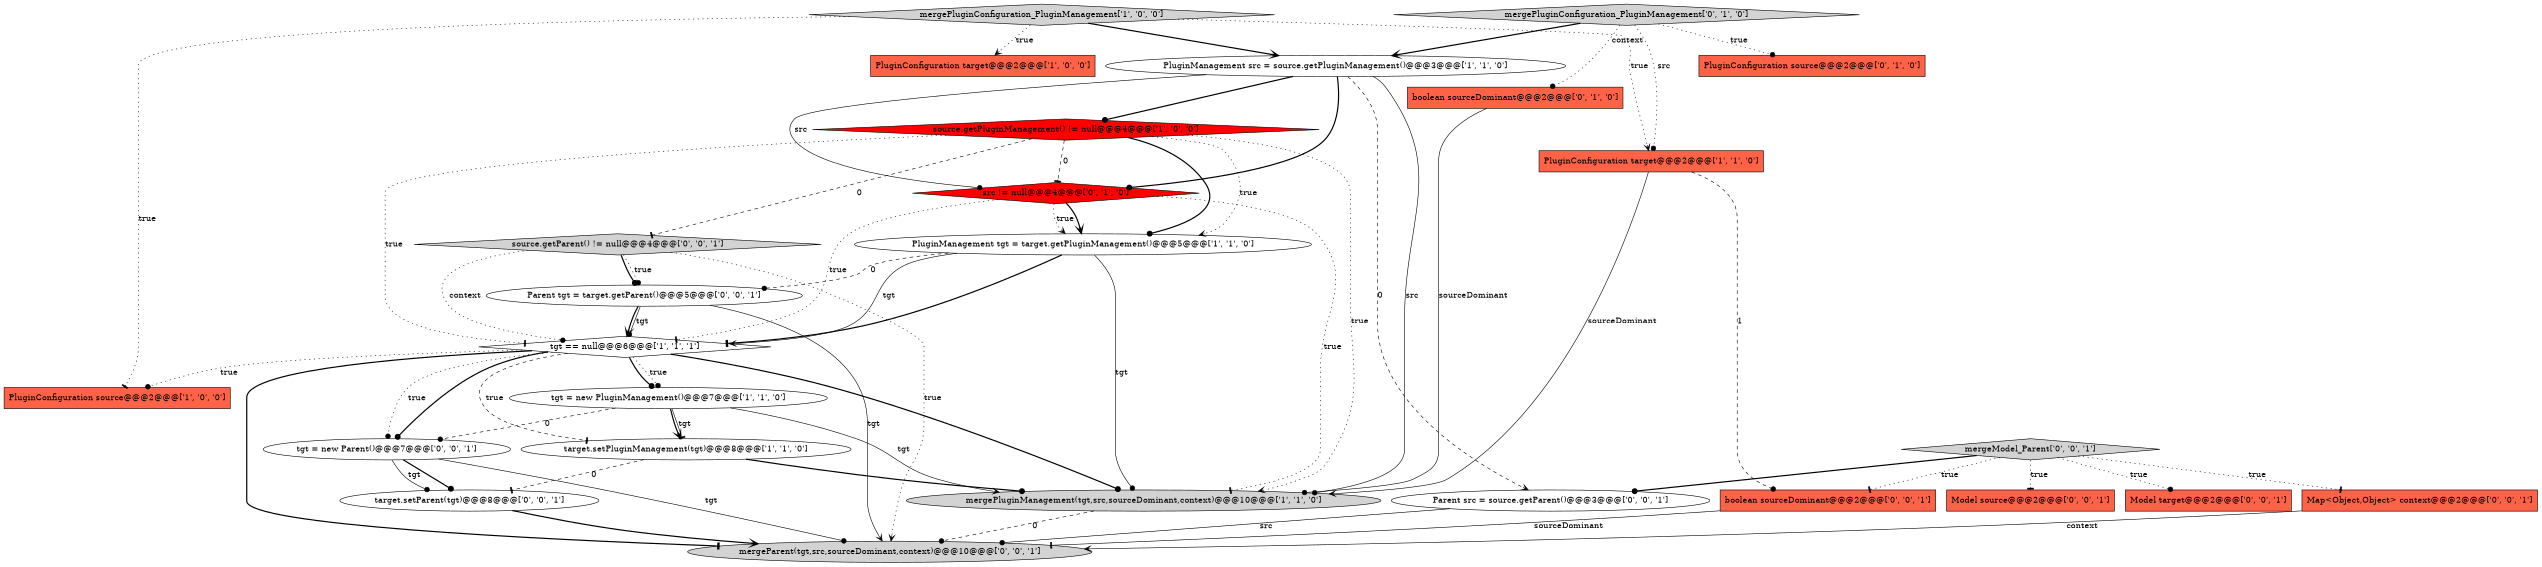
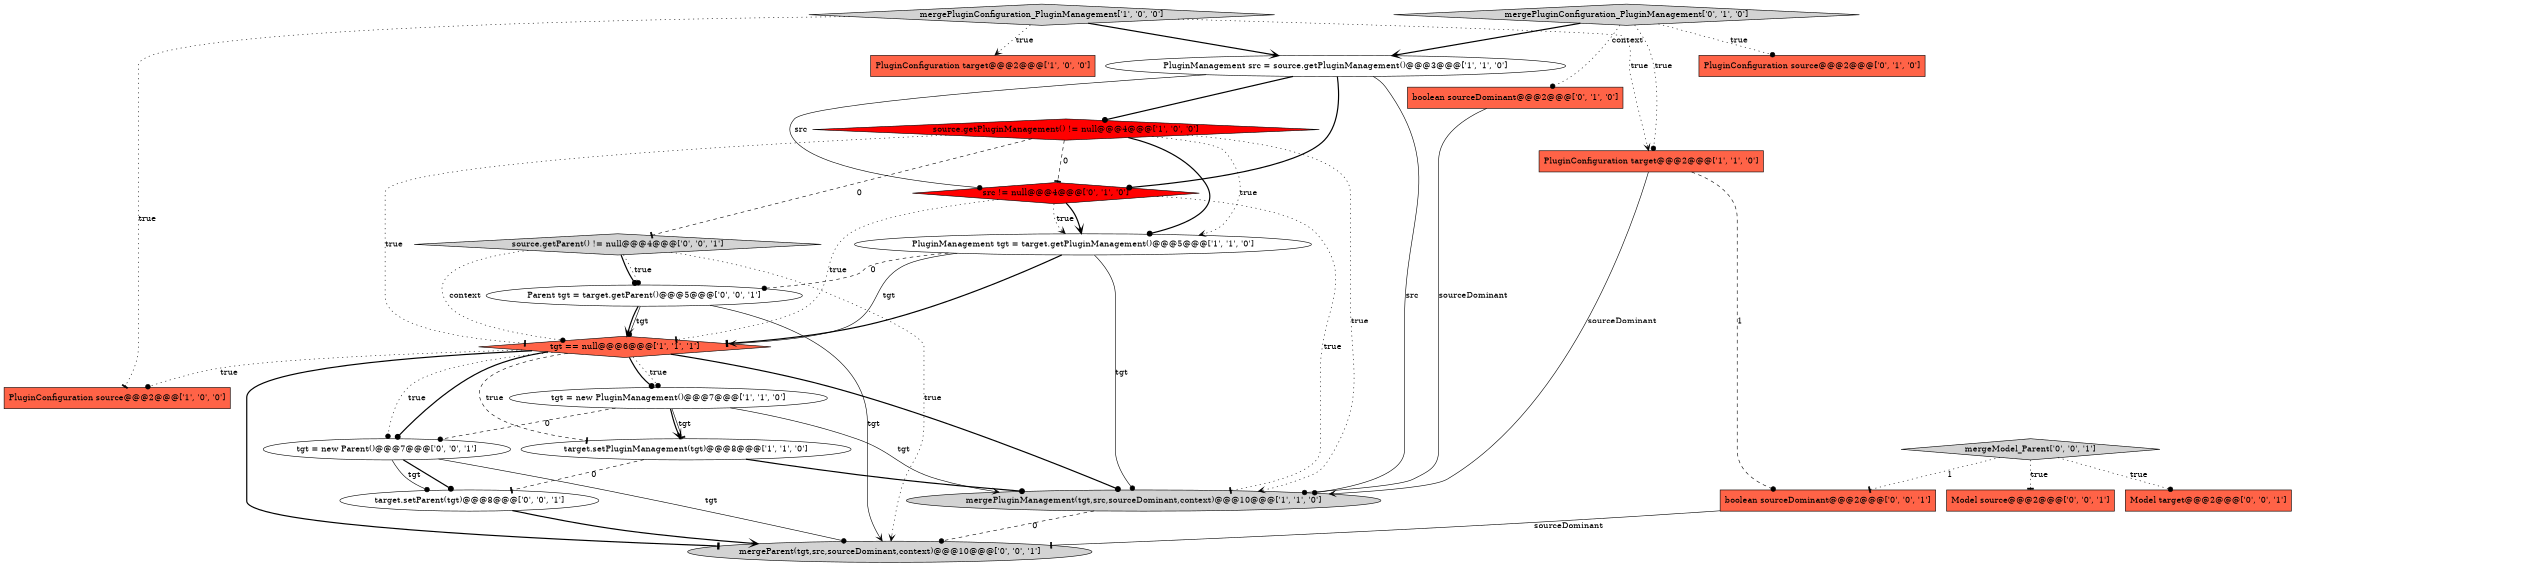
edge "mergePluginConfiguration_PluginManagement['0', '1', '0']" -> "PluginConfiguration target@@@2@@@['1', '1', '0']": label "src" -> "true"
node "tgt == null@@@6@@@['1', '1', '1']": fillcolor white -> tomato
edge "mergeModel_Parent['0', '0', '1']" -> "boolean sourceDominant@@@2@@@['0', '0', '1']": label "true" -> "1"
node "Parent src = source.getParent()@@@3@@@['0', '0', '1']": removed
node "Map<Object,Object> context@@@2@@@['0', '0', '1']": removed
